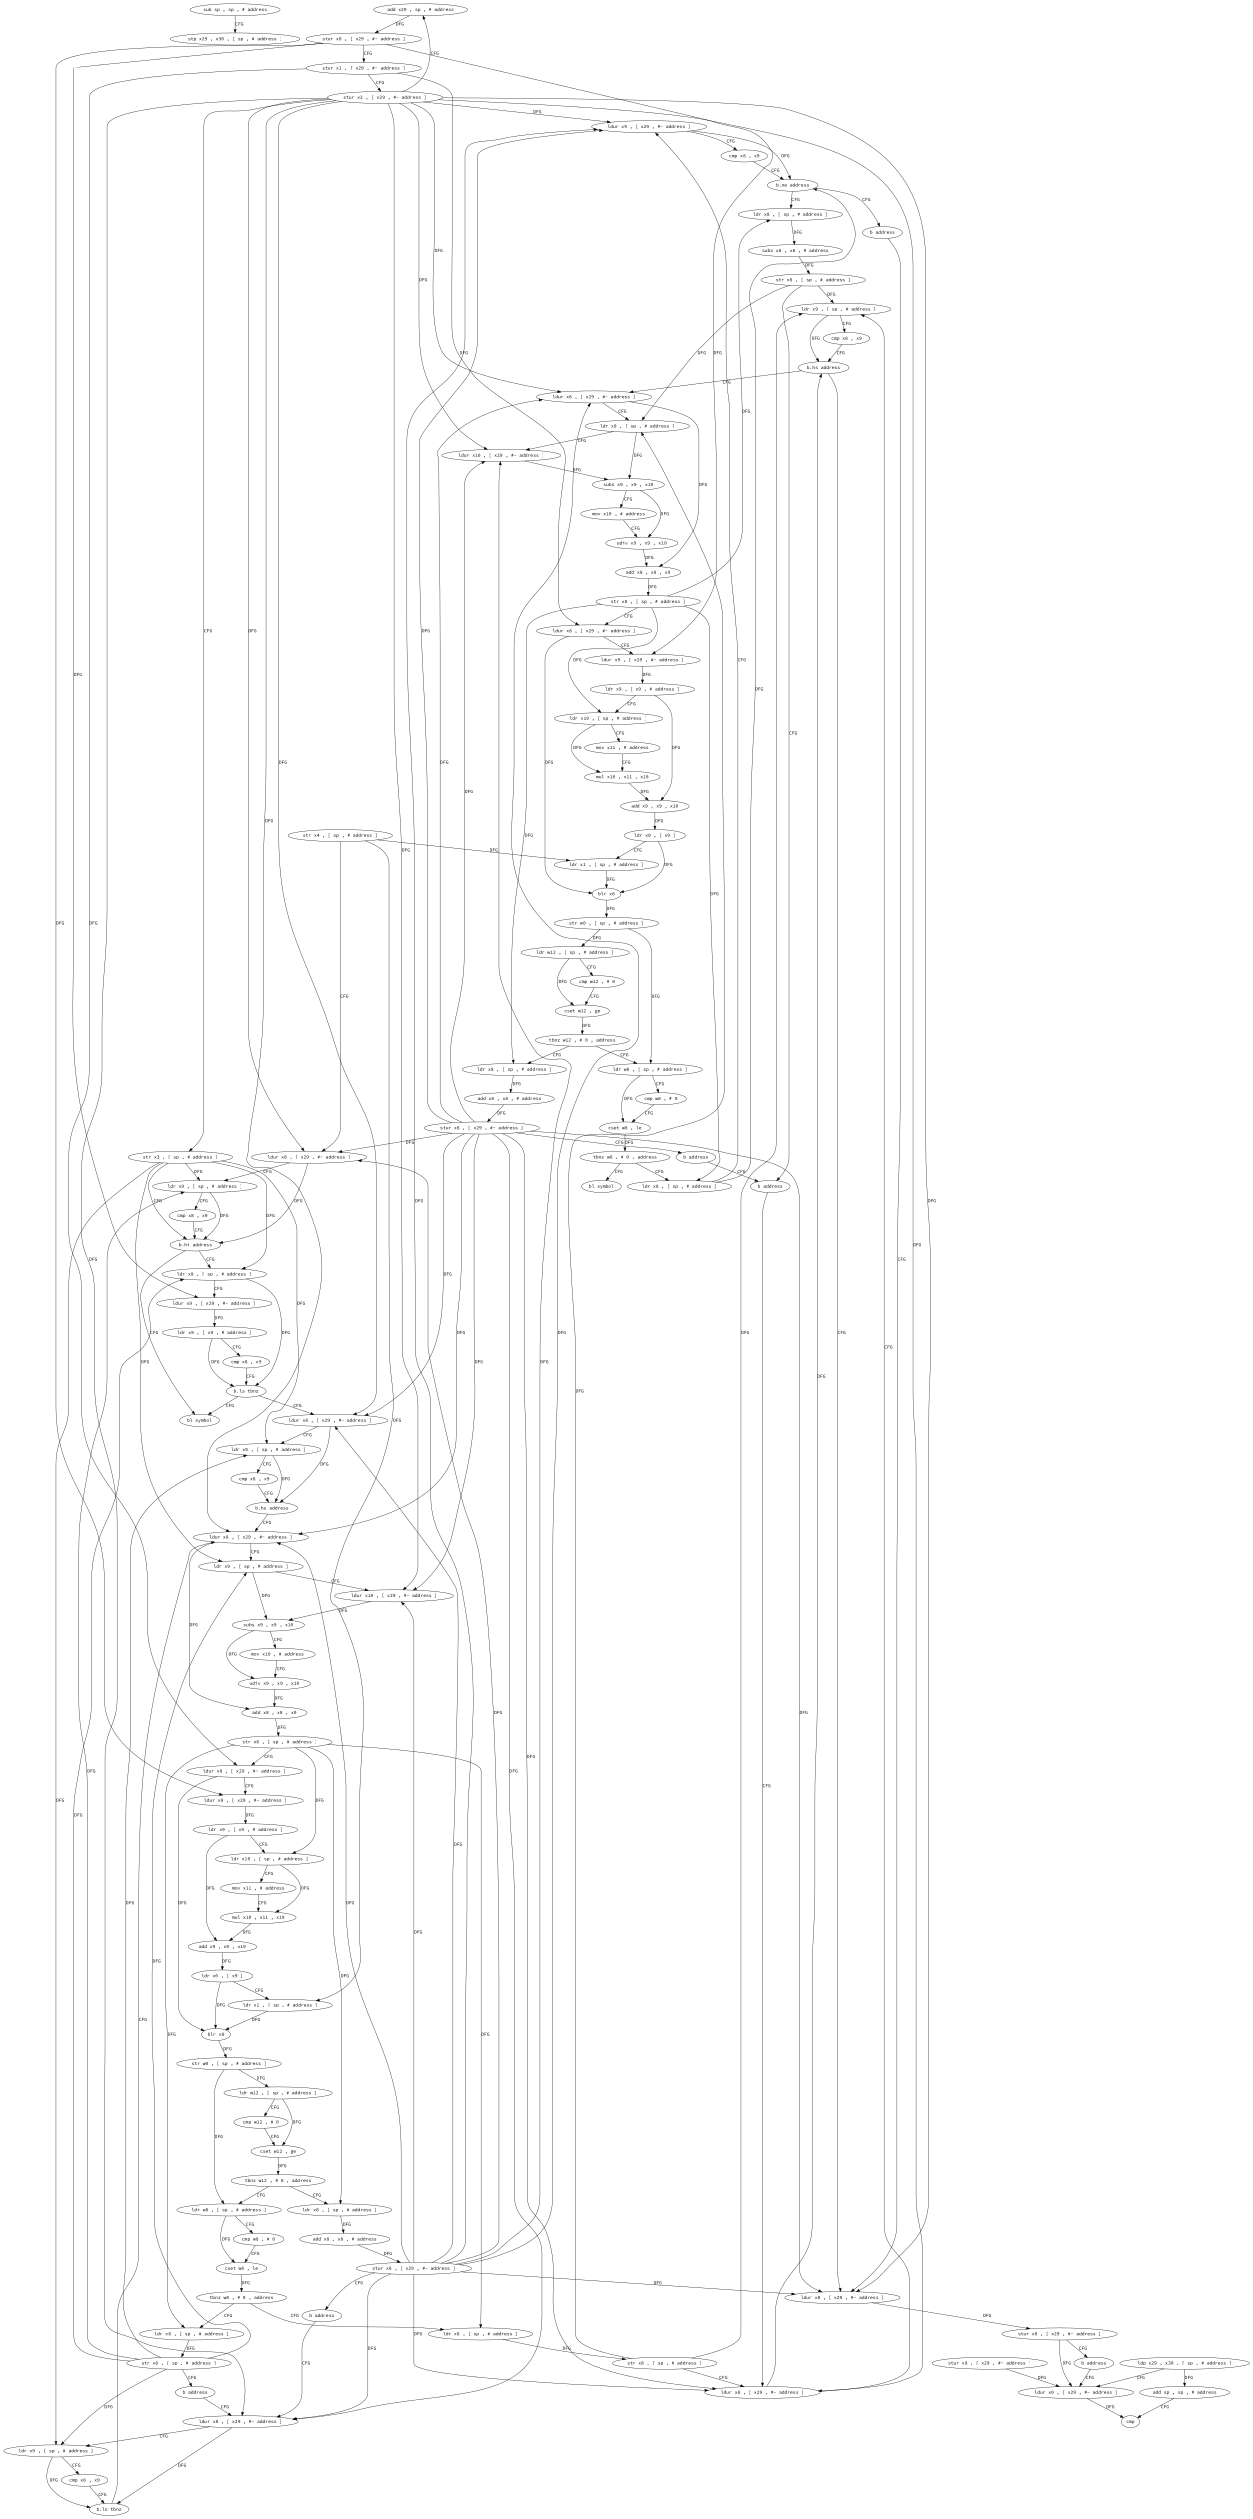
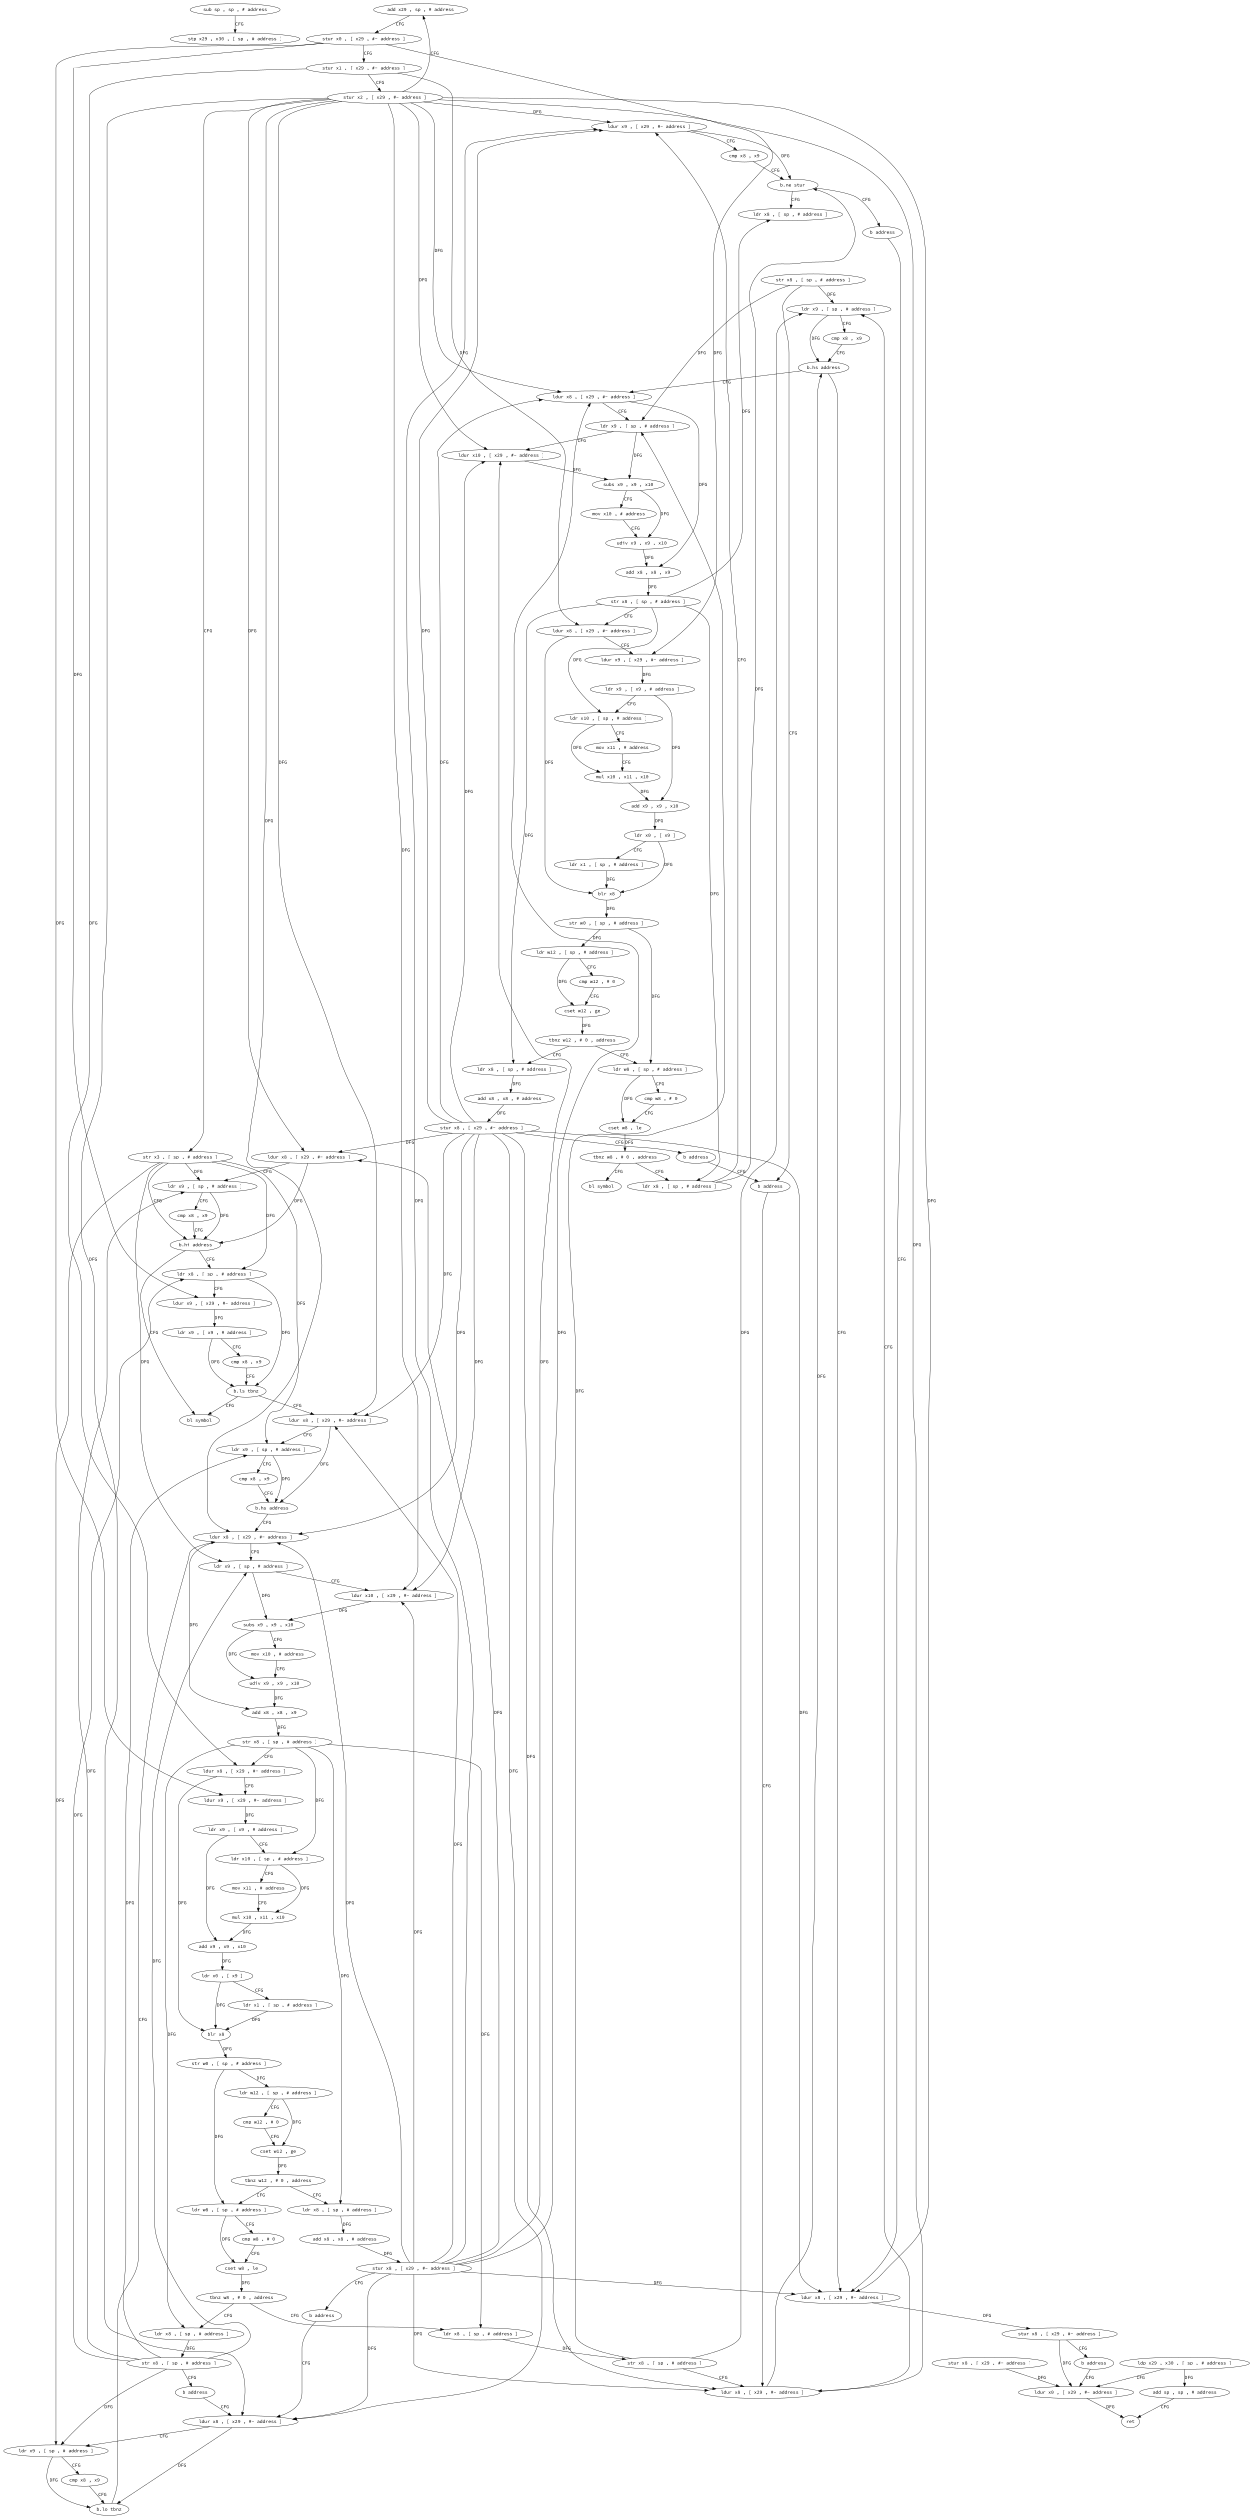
edge "add x29 , sp , # address" -> "stur x0 , [ x29 , #- address ]": label "DFG" -> "CFG"
node "b.ne address": label "b.ne address" -> "b.ne stur"
node "subs x8 , x8 , # address": removed
node "str x4 , [ sp , # address ]": removed
node "cmp": label "cmp" -> "ret"
